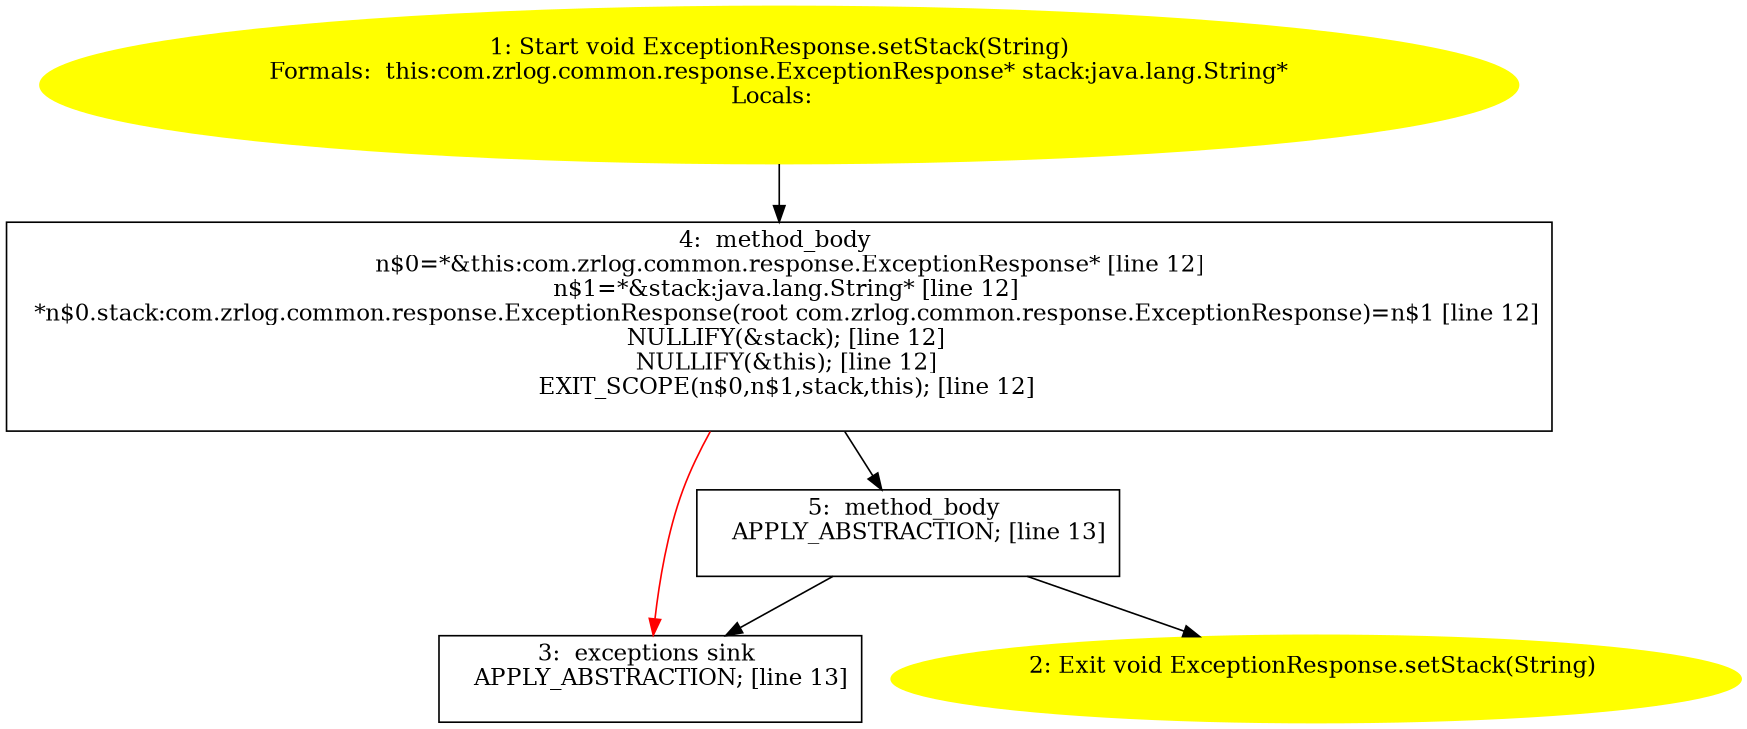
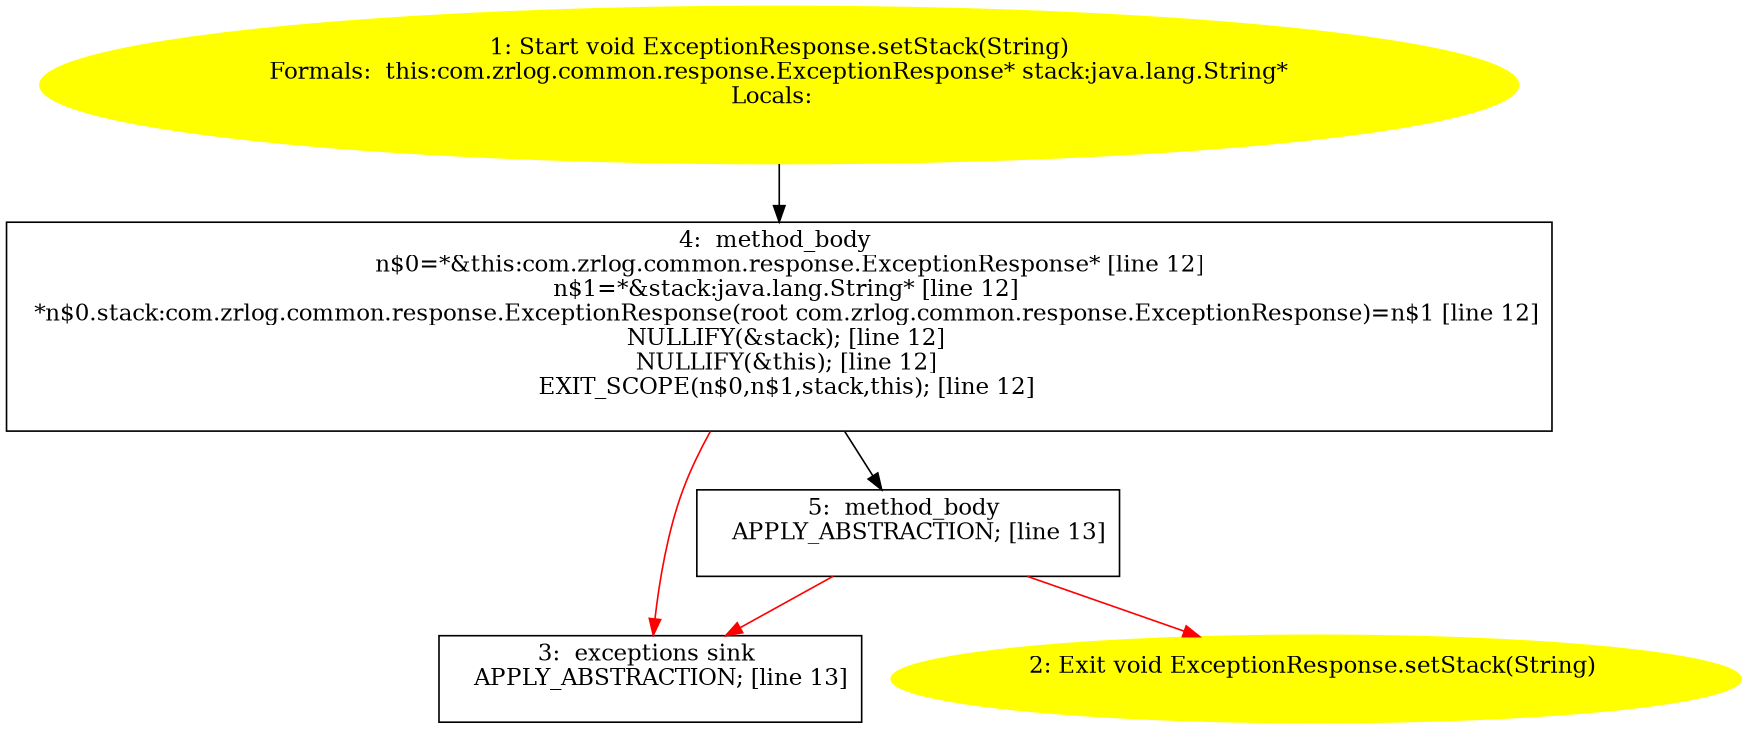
edge "5:  method_body APPLY_ABSTRACTION; [line 13]" -> "3:  exceptions sink APPLY_ABSTRACTION; [line 13]": color black -> red
edge "5:  method_body APPLY_ABSTRACTION; [line 13]" -> "2: Exit void ExceptionResponse.setStack(String)": color black -> red
